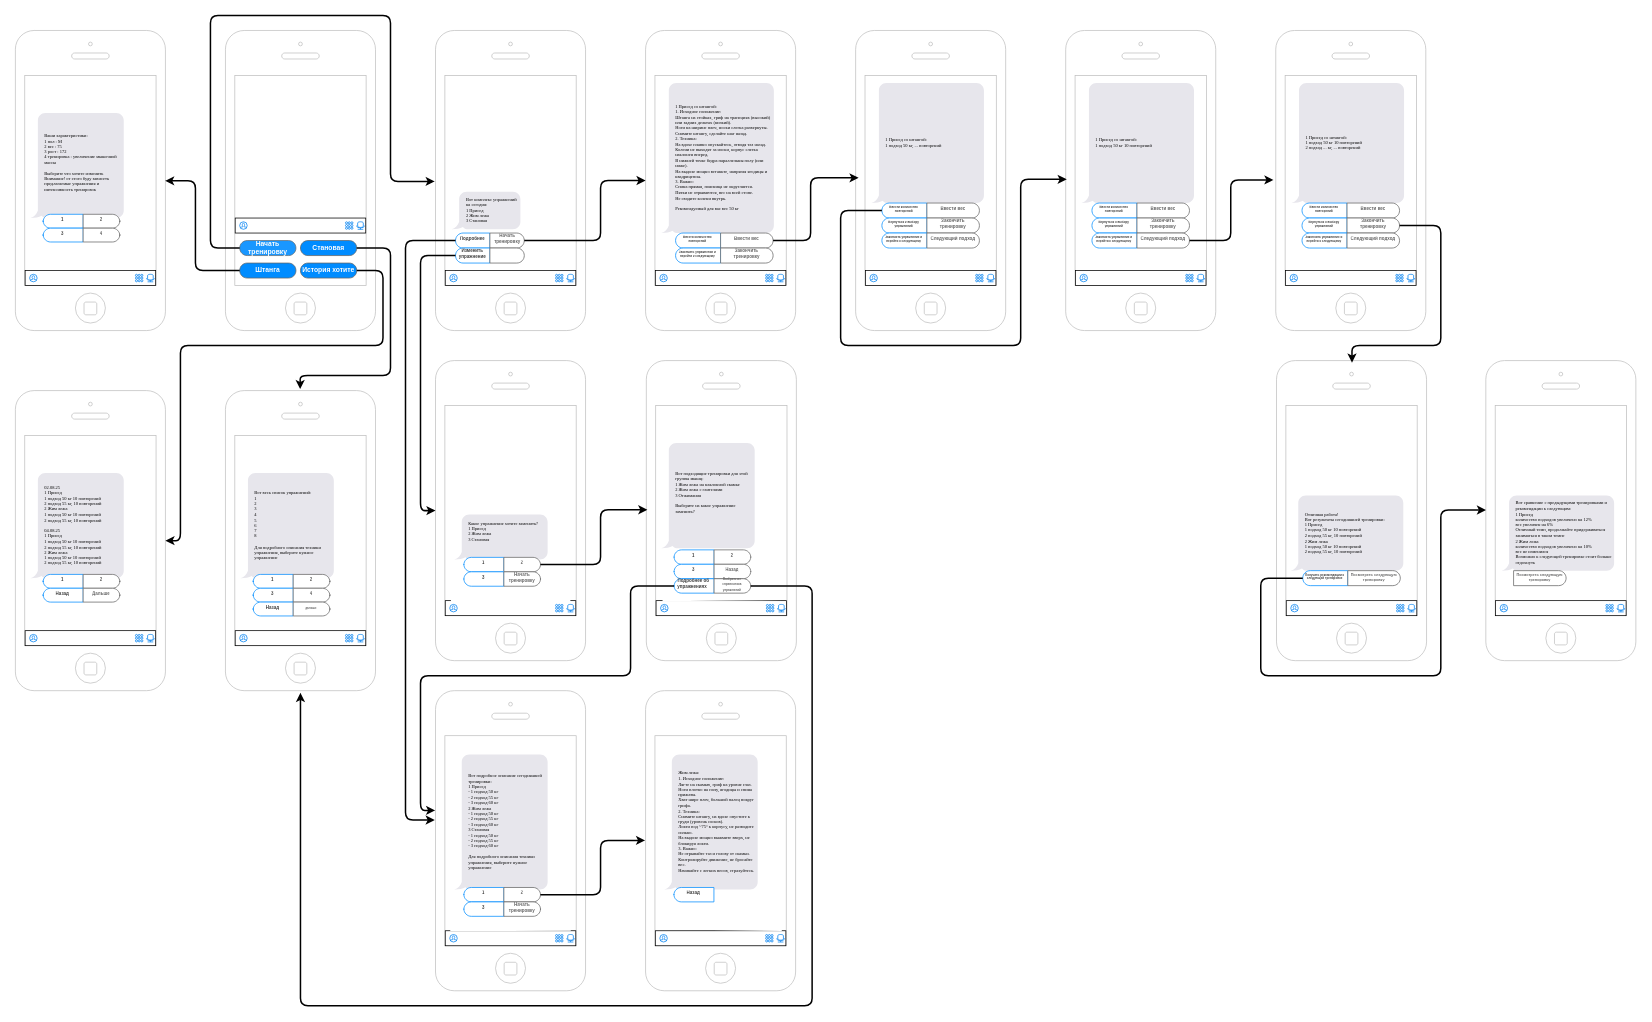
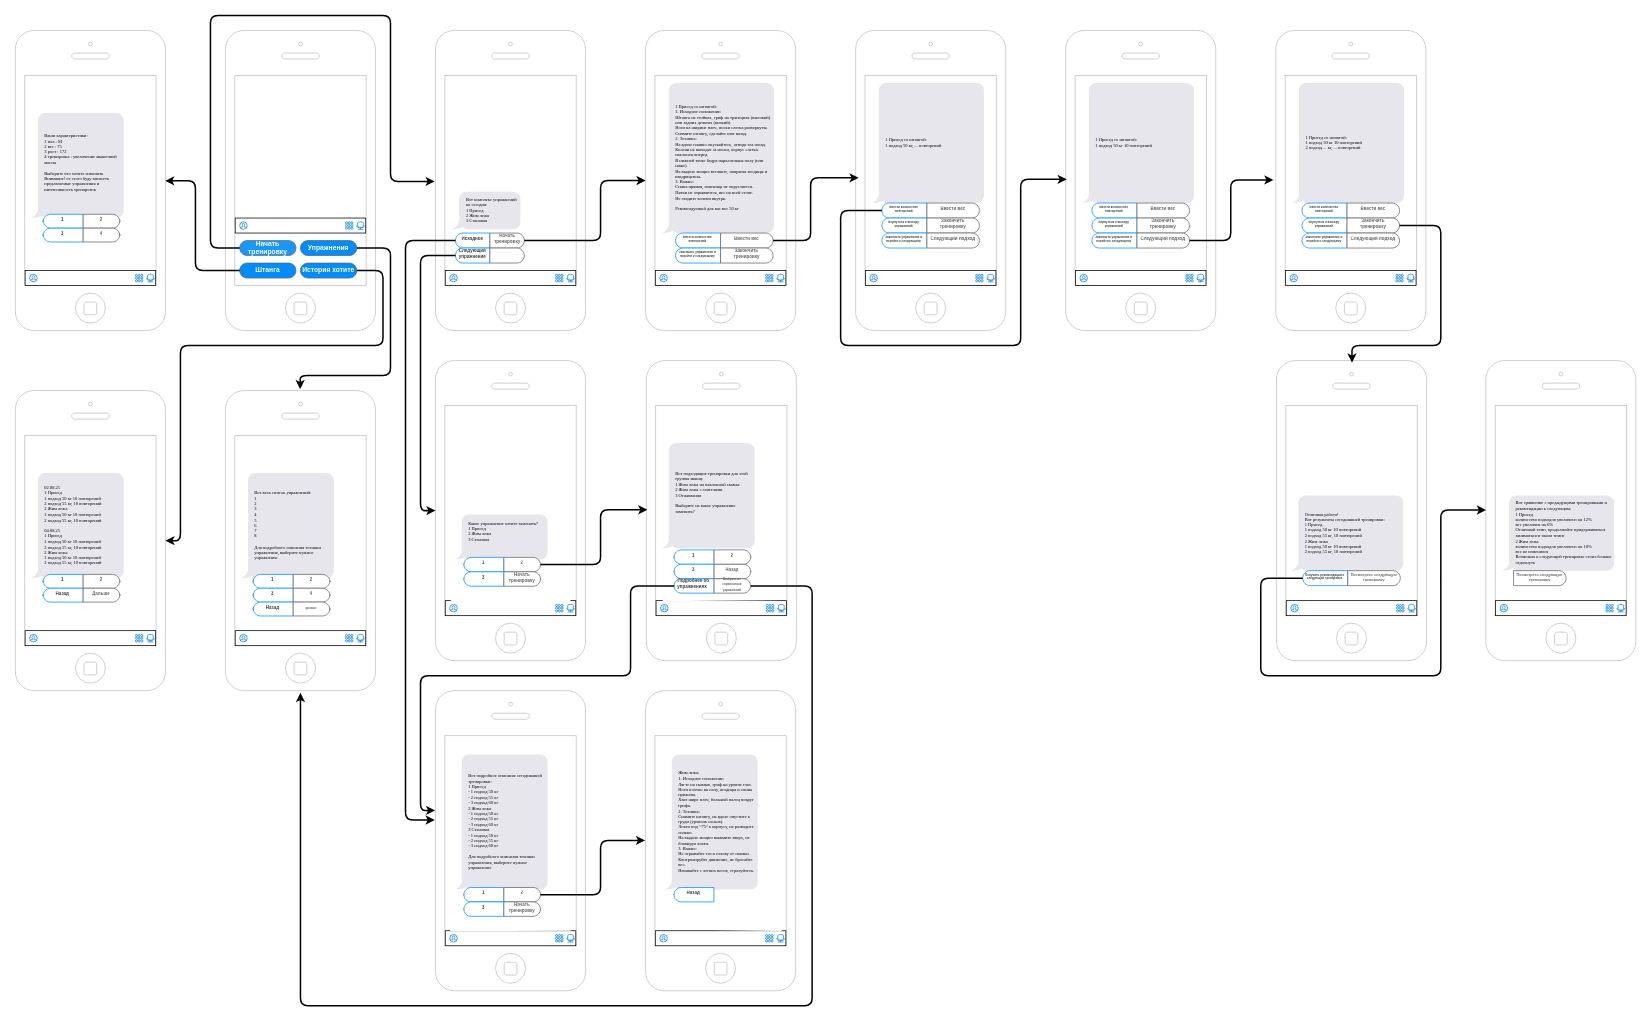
node "Подробнее": label "Подробнее" -> "Исходное"
node "Становая": label "Становая" -> "Упражнения"
node "Изменить упражнение": label "Изменить упражнение" -> "Следующий упражнение"
